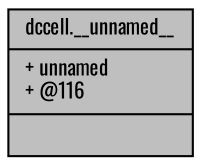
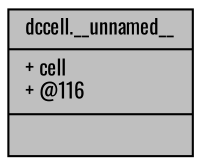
node "dccell.__unnamed__": text "+ unnamed" -> "+ cell"
